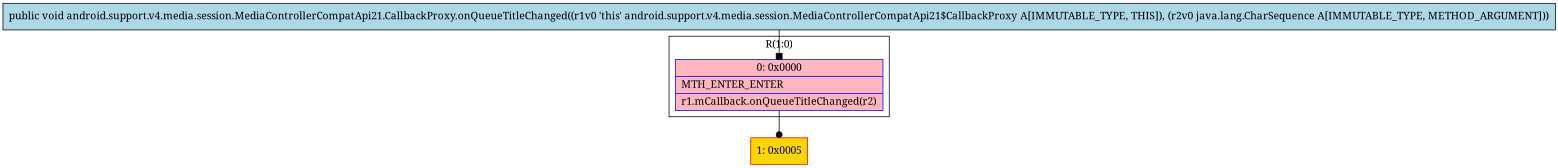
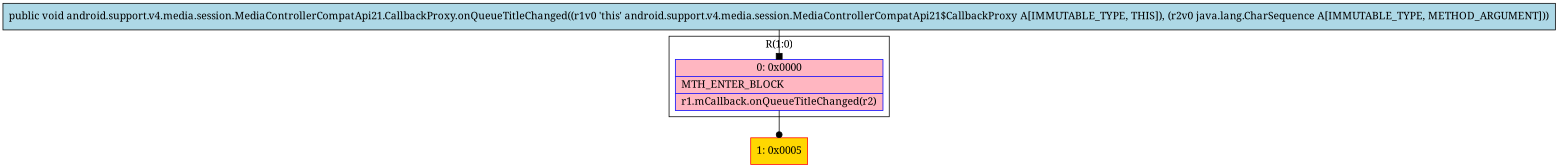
node "0: 0x0000": text "MTH_ENTER_ENTER" -> "MTH_ENTER_BLOCK"
